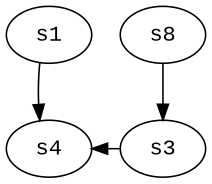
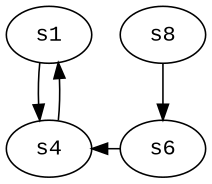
edge "s4" -> "s1": added
node "s3": label "s3" -> "s6"
